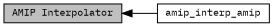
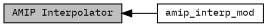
node "amip_interp_amip": label "amip_interp_amip" -> "amip_interp_mod"
